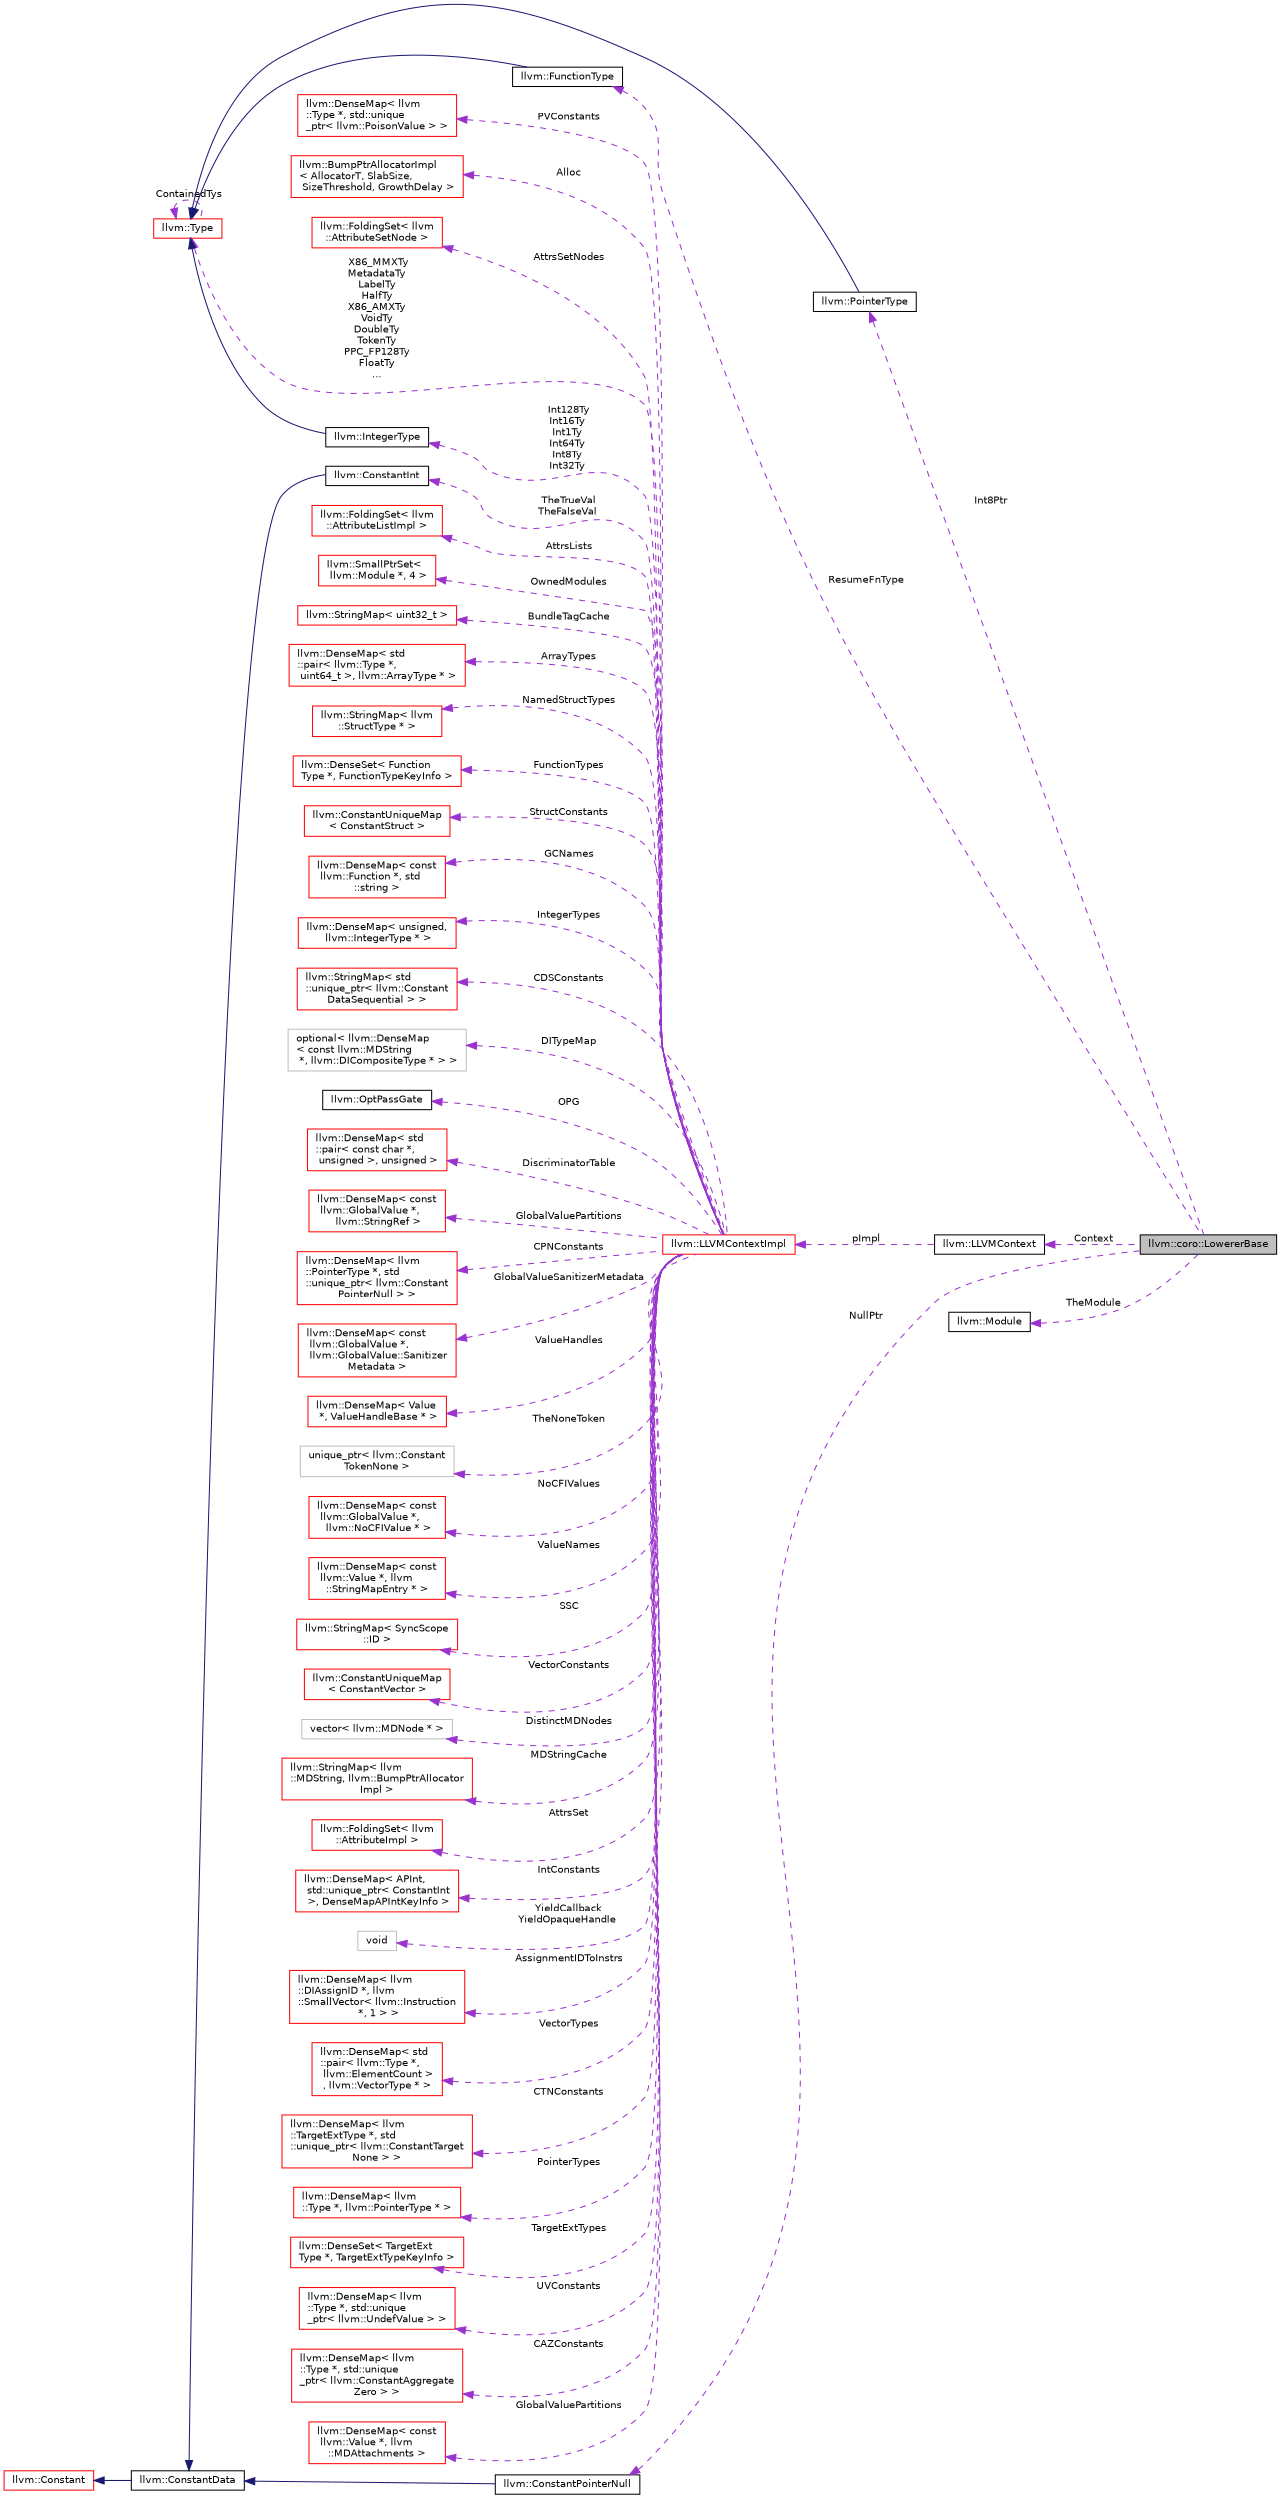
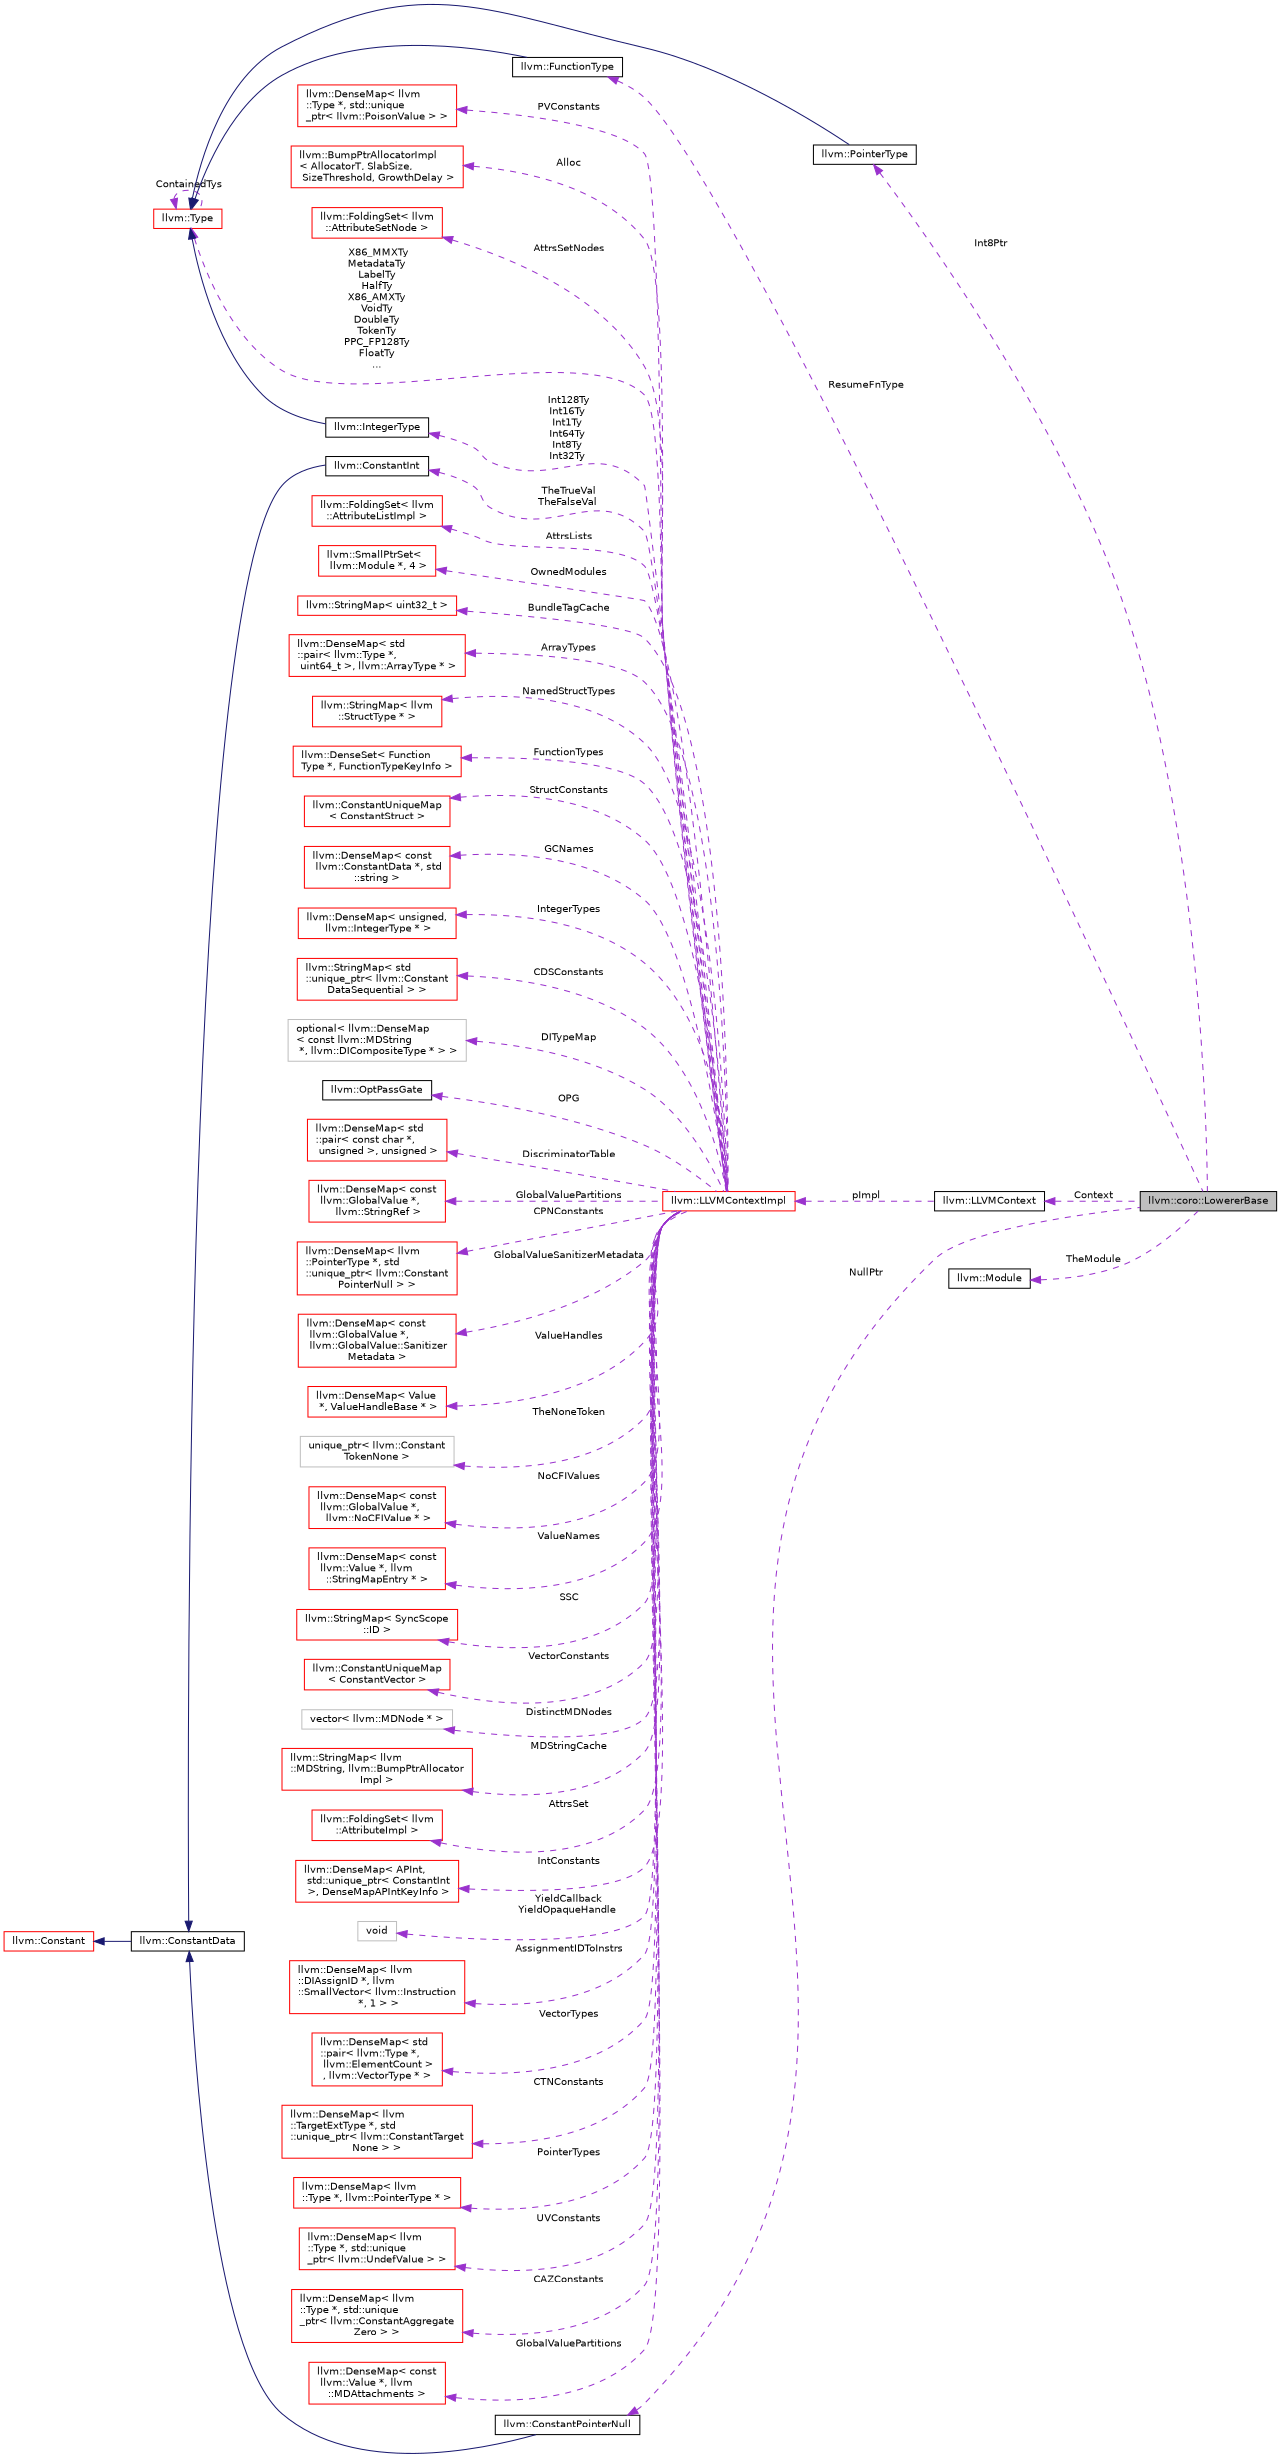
node "llvm::DenseMap< const llvm::Function *, std ::string >": label "llvm::DenseMap< const llvm::Function *, std ::string >" -> "llvm::DenseMap< const llvm::ConstantData *, std ::string >"
node "llvm::DenseSet< TargetExt Type *, TargetExtTypeKeyInfo >": removed
